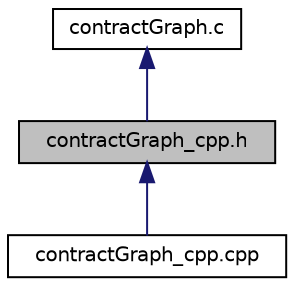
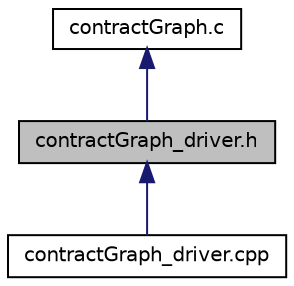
node "contractGraph_cpp.h": label "contractGraph_cpp.h" -> "contractGraph_driver.h"
node "contractGraph_cpp.cpp": label "contractGraph_cpp.cpp" -> "contractGraph_driver.cpp"
